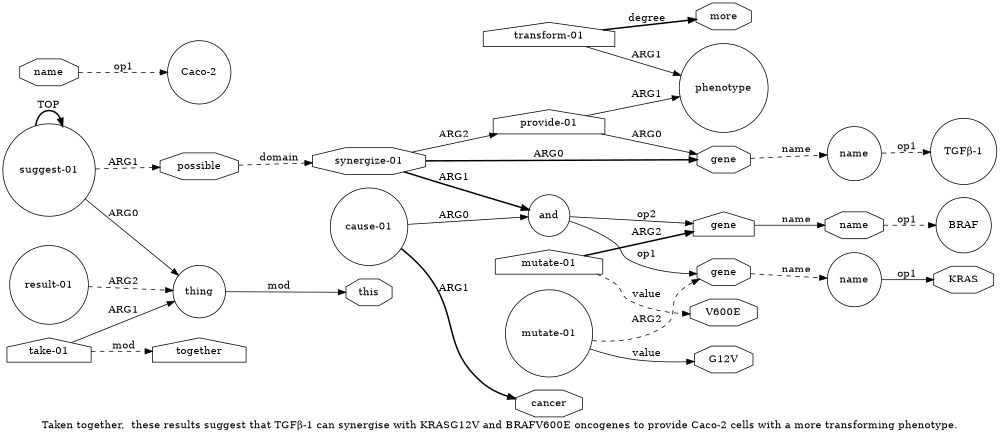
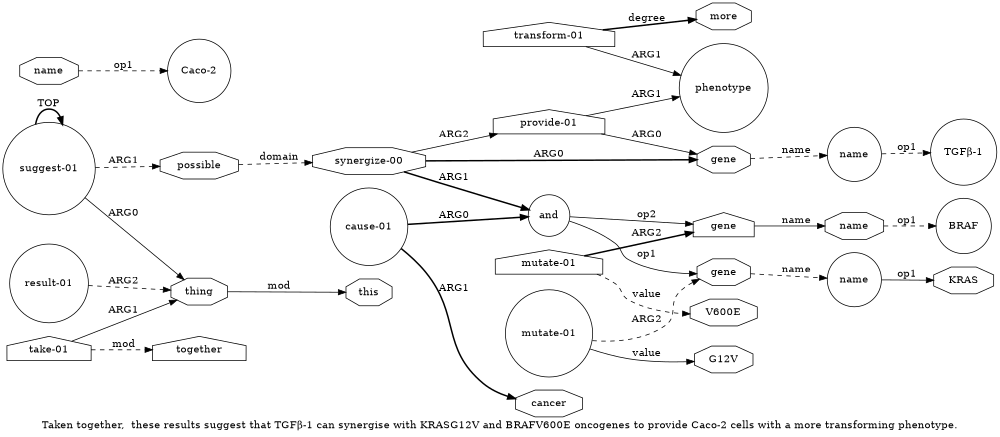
node "synergize-01": label "synergize-01" -> "synergize-00"
edge "cause-01" -> "and": style solid -> bold
node "thing": shape circle -> octagon
